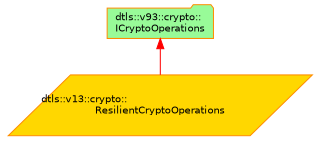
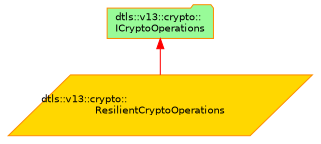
node "dtls::v93::crypto:: ICryptoOperations": label "dtls::v93::crypto:: ICryptoOperations" -> "dtls::v13::crypto:: ICryptoOperations"
